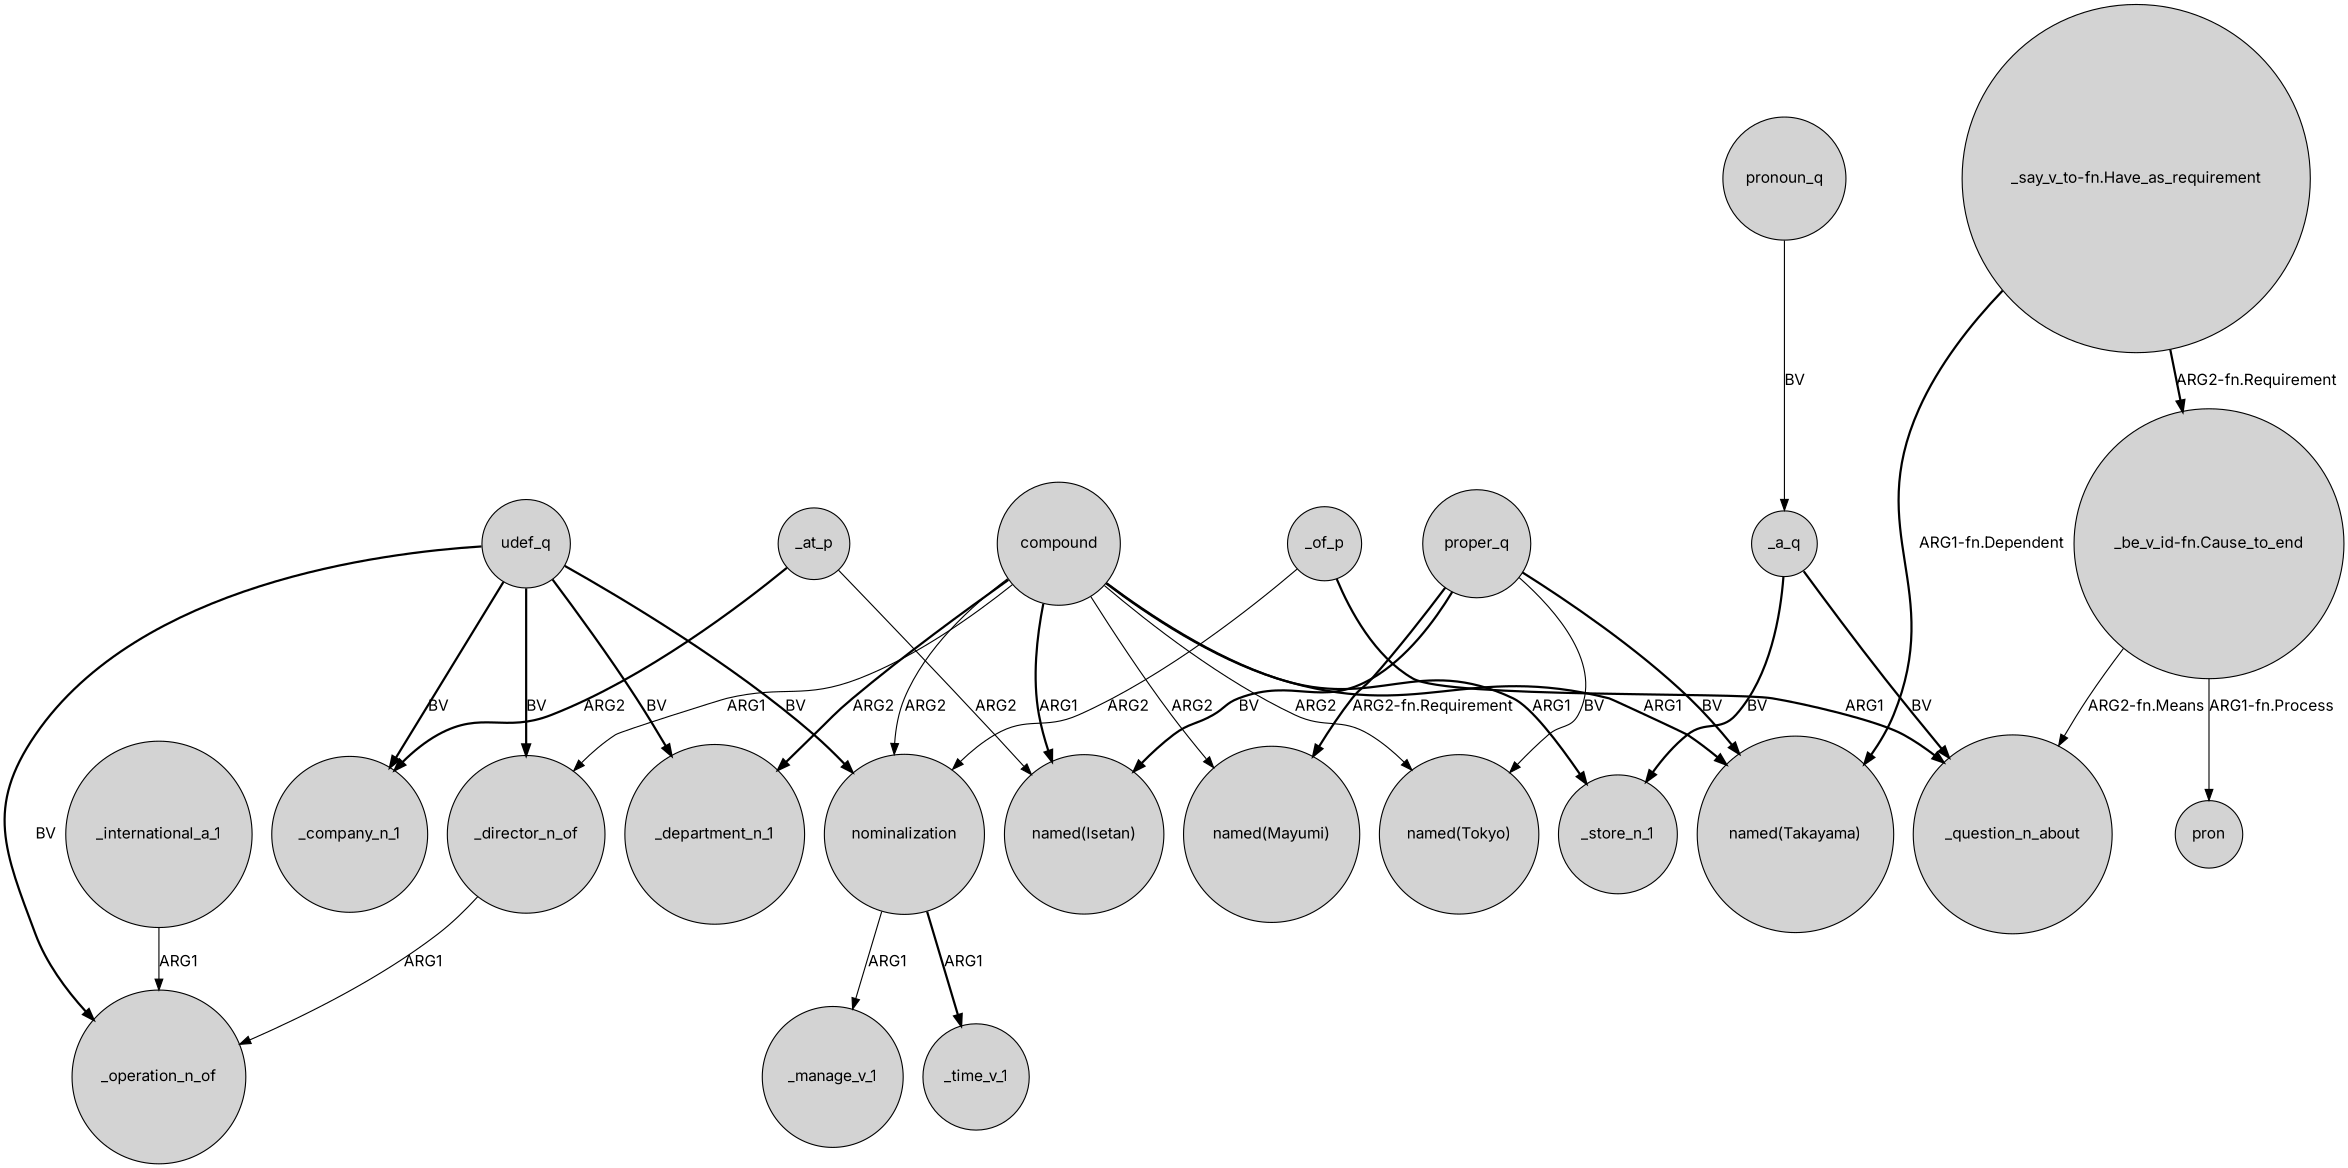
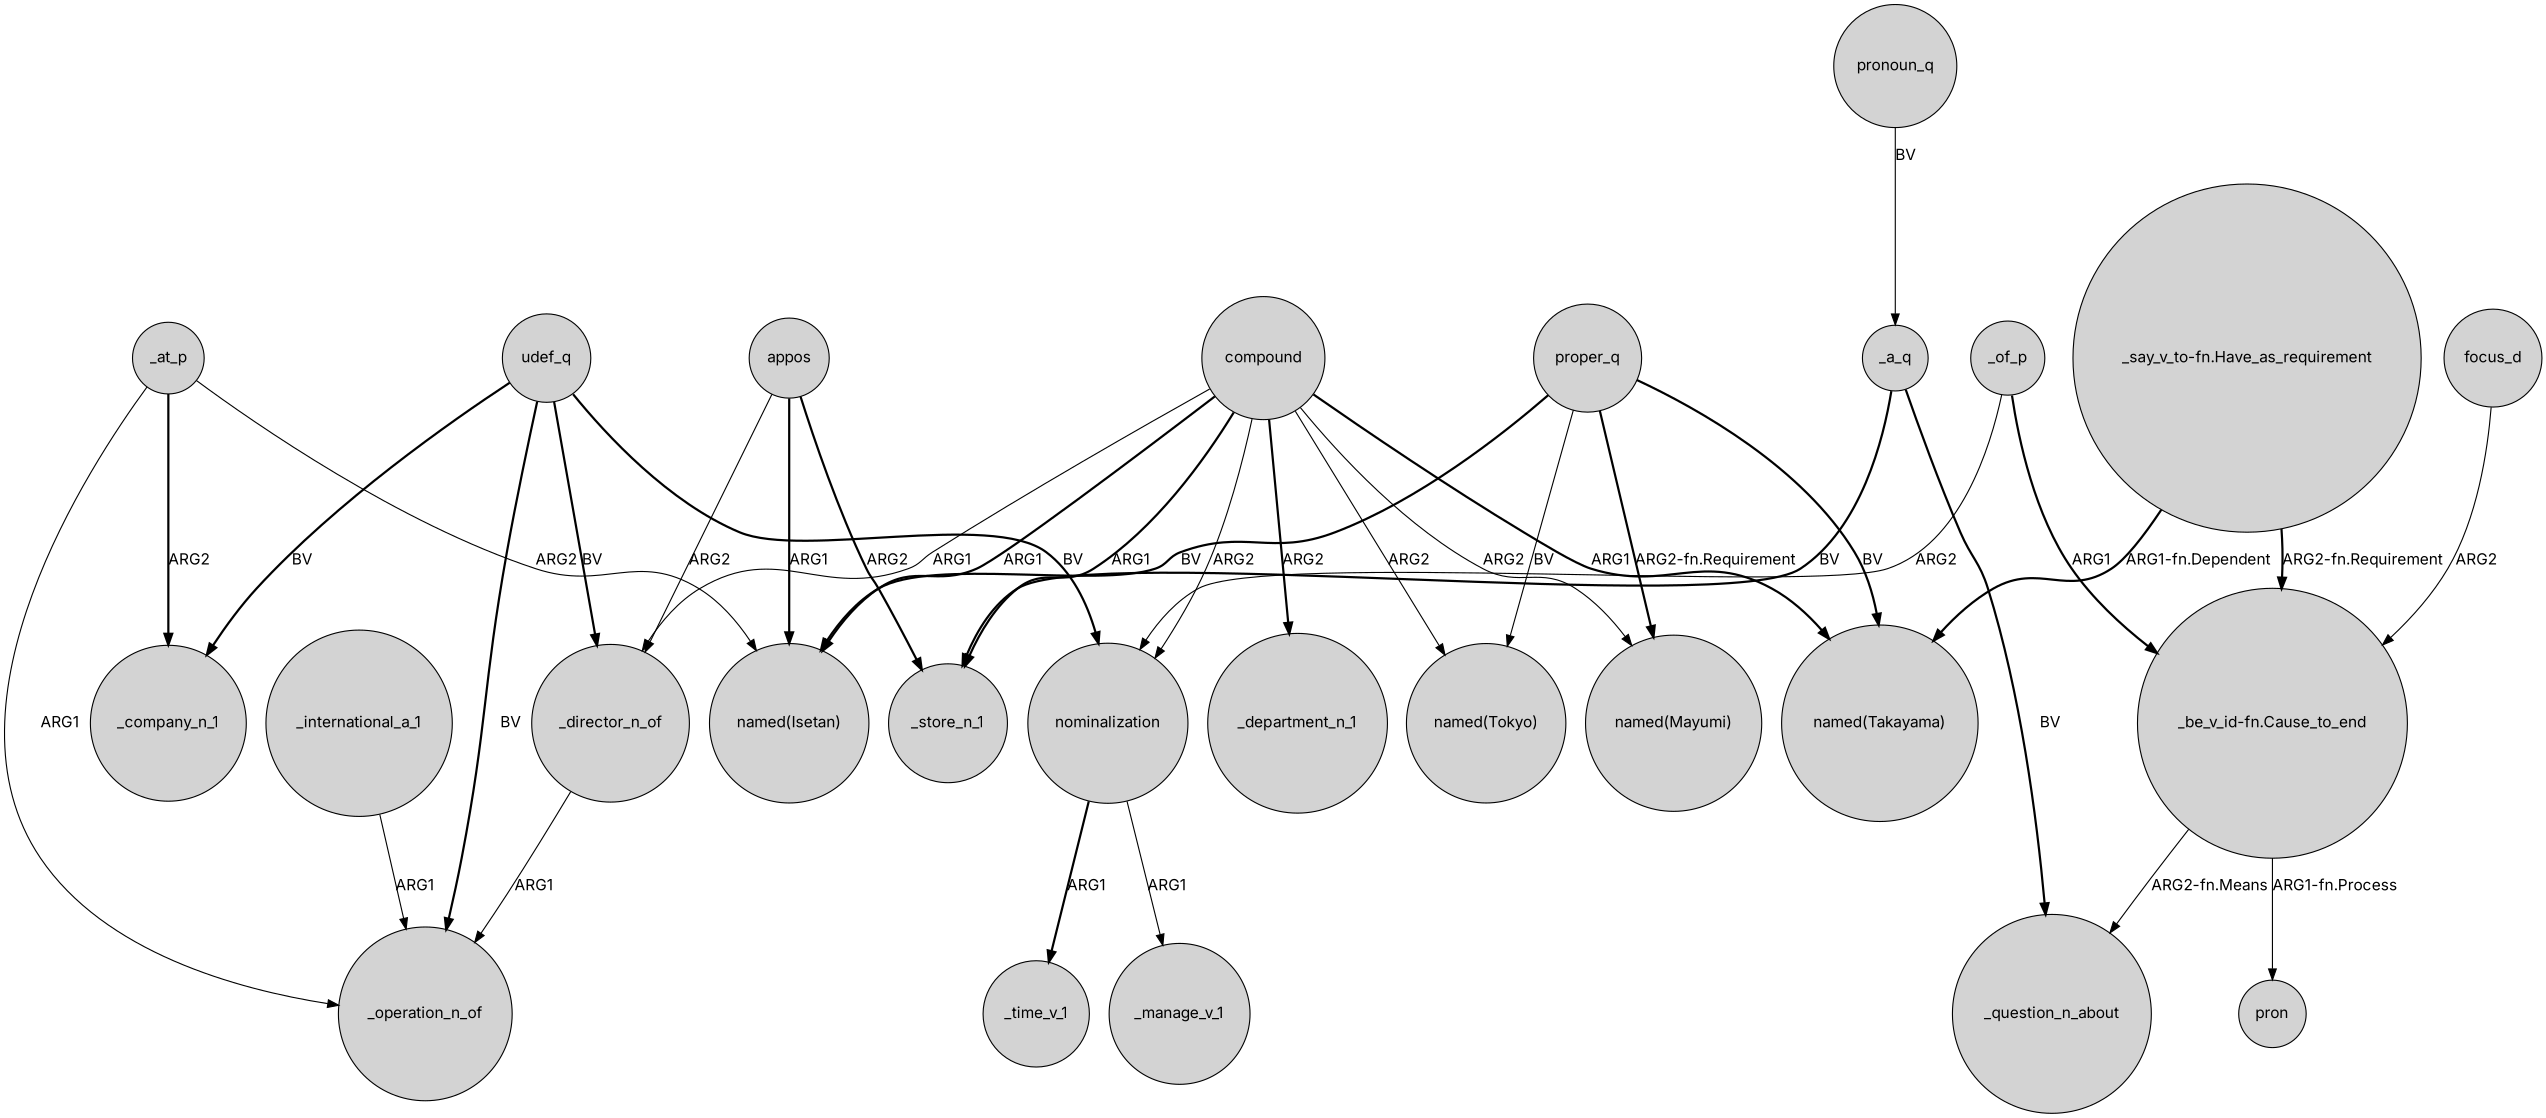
node "appos": added
node "focus_d": added
edge "udef_q" -> "_department_n_1": removed, label "BV"
edge "_of_p" -> "_question_n_about": now "_of_p" -> "_be_v_id-fn.Cause_to_end"
edge "_at_p" -> "_operation_n_of": added, label "ARG1"
